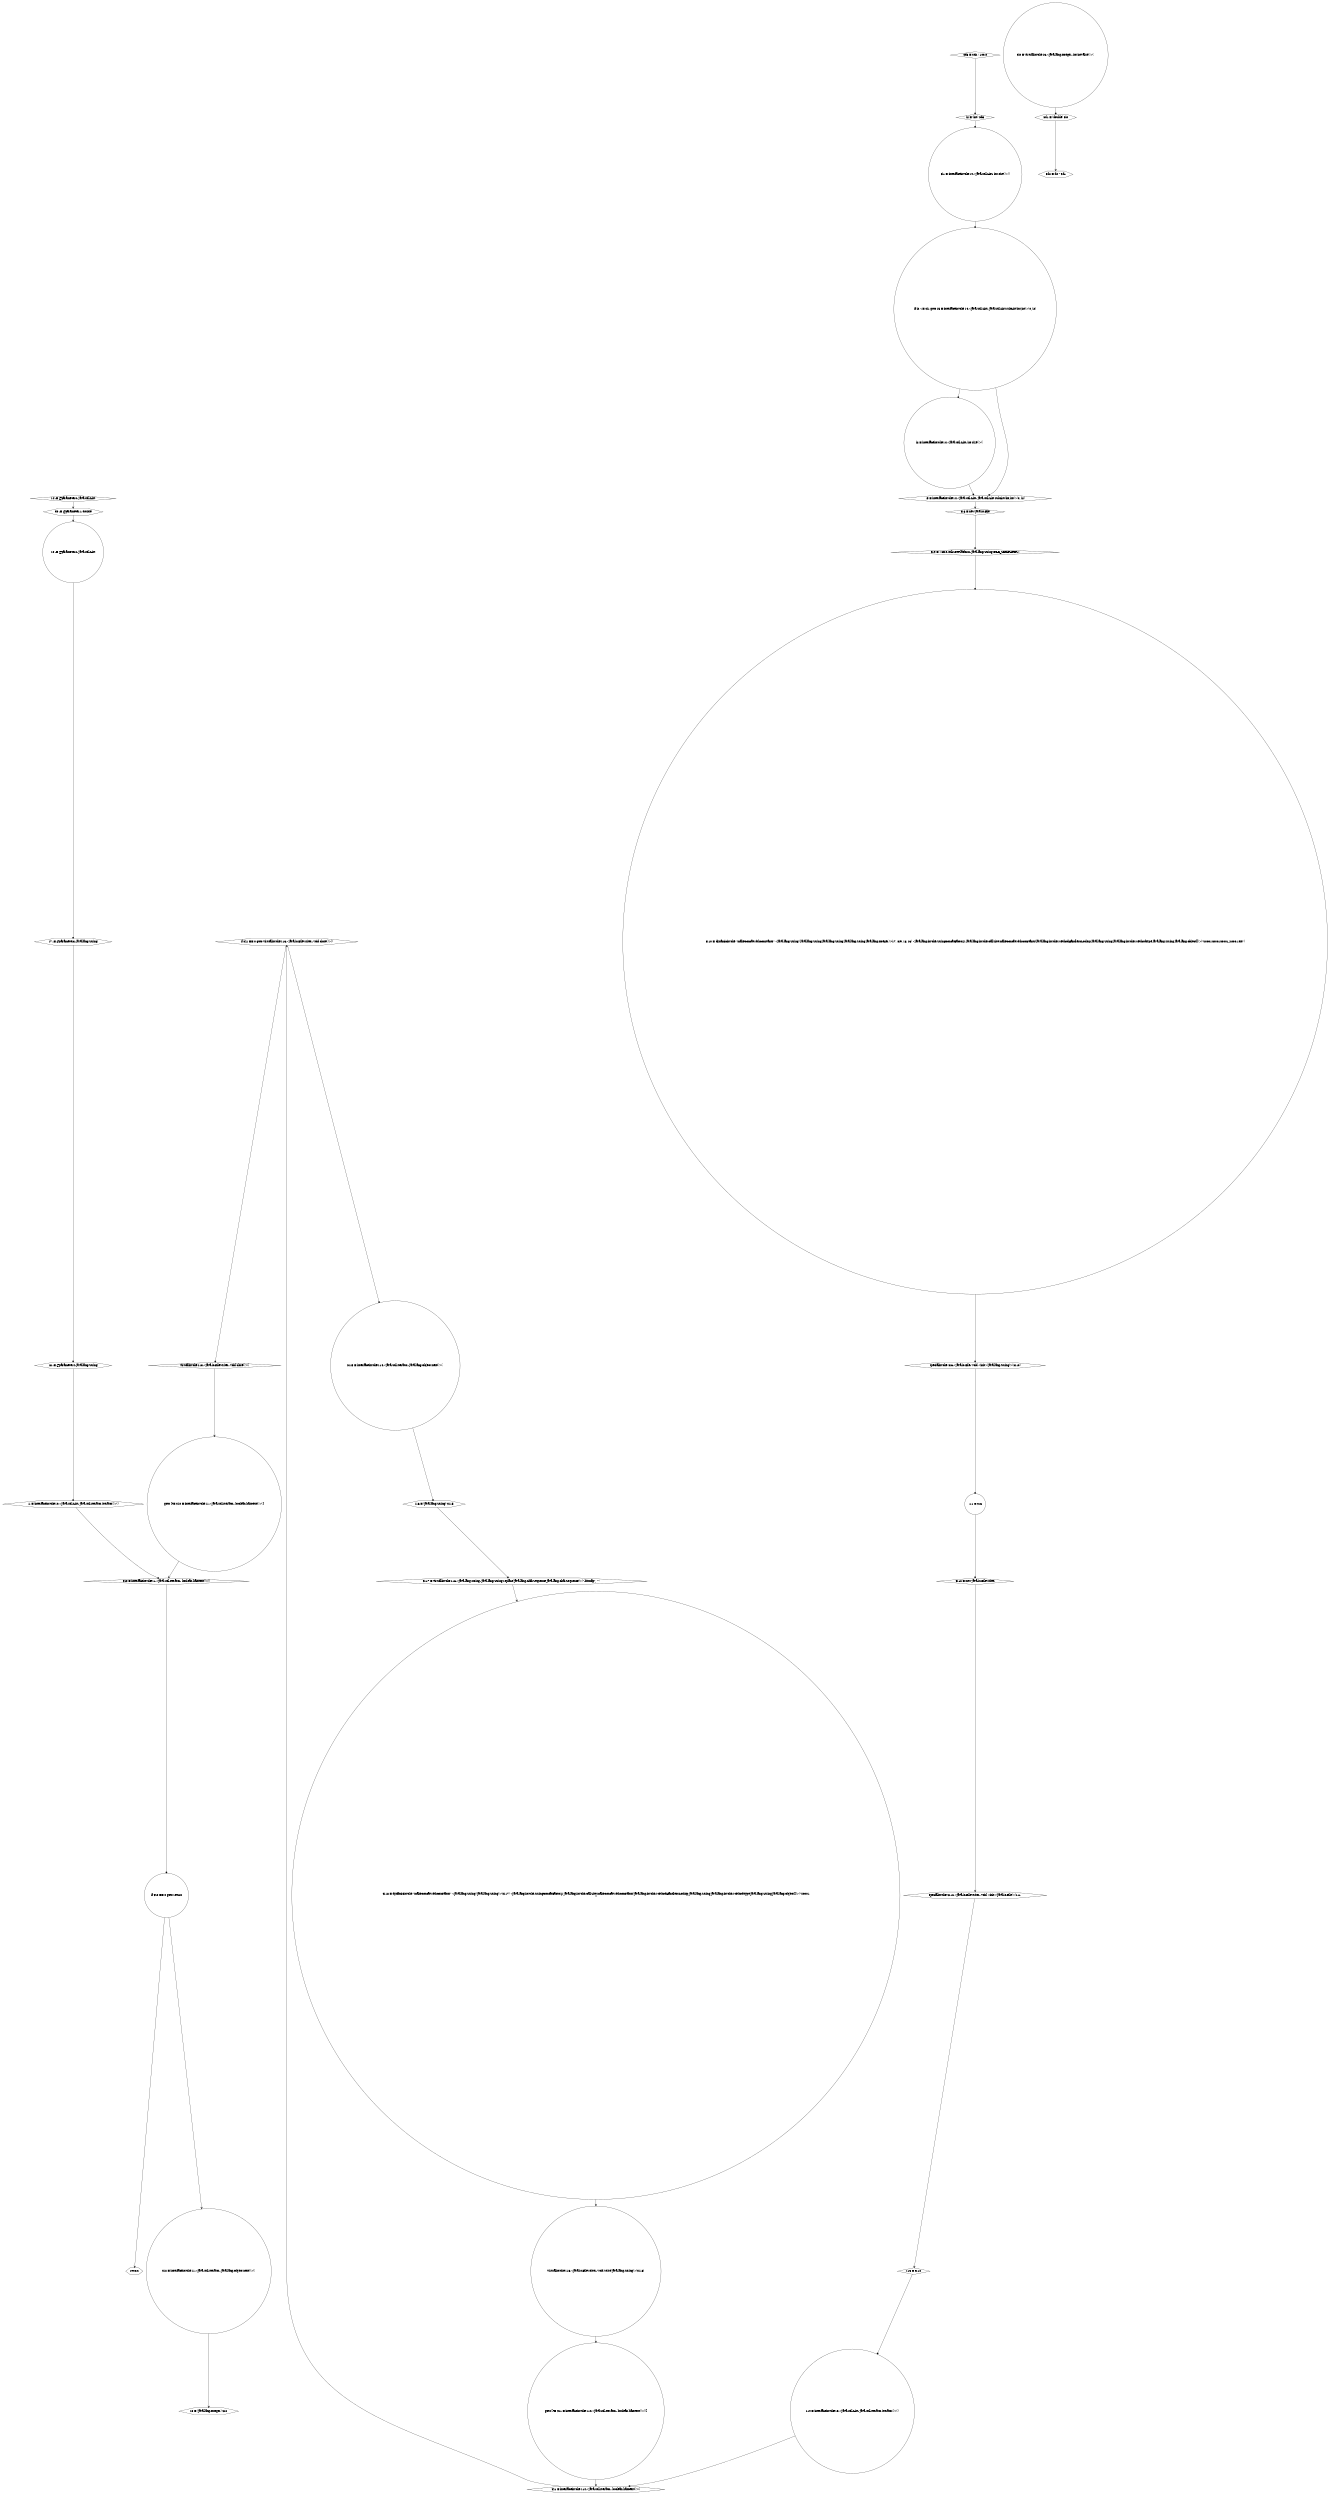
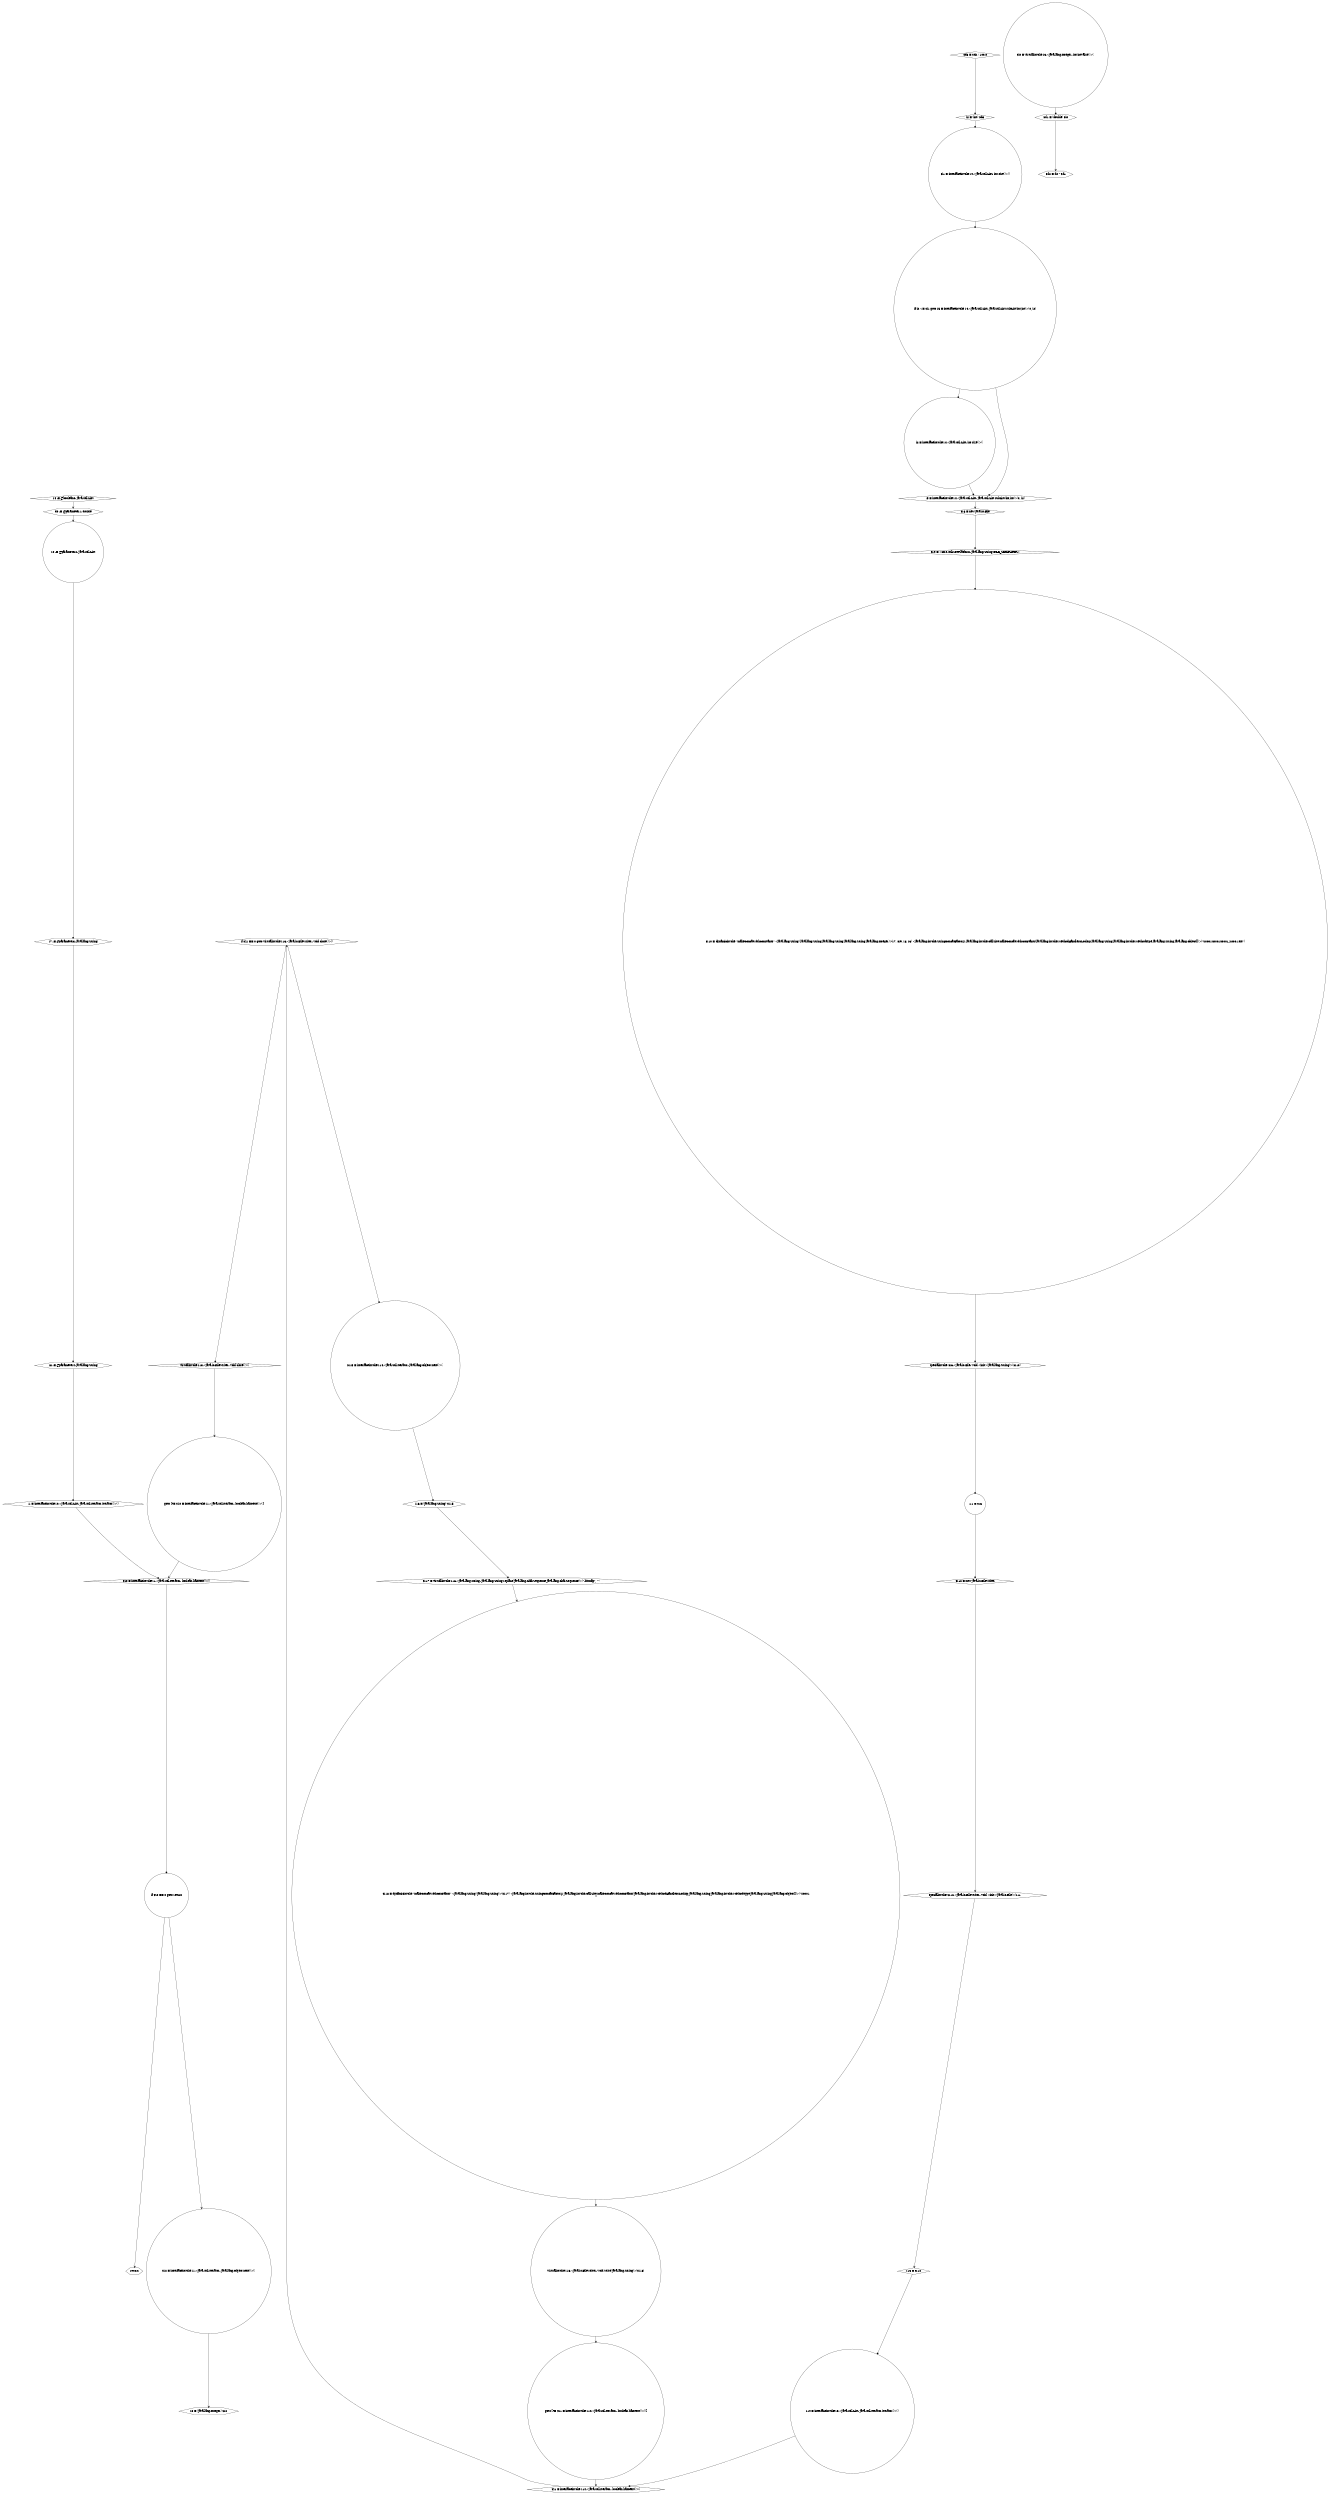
node "r4 := @parameter0: java.util.List": label "r4 := @parameter0: java.util.List" -> "r4 := @boolean0: java.util.List"
